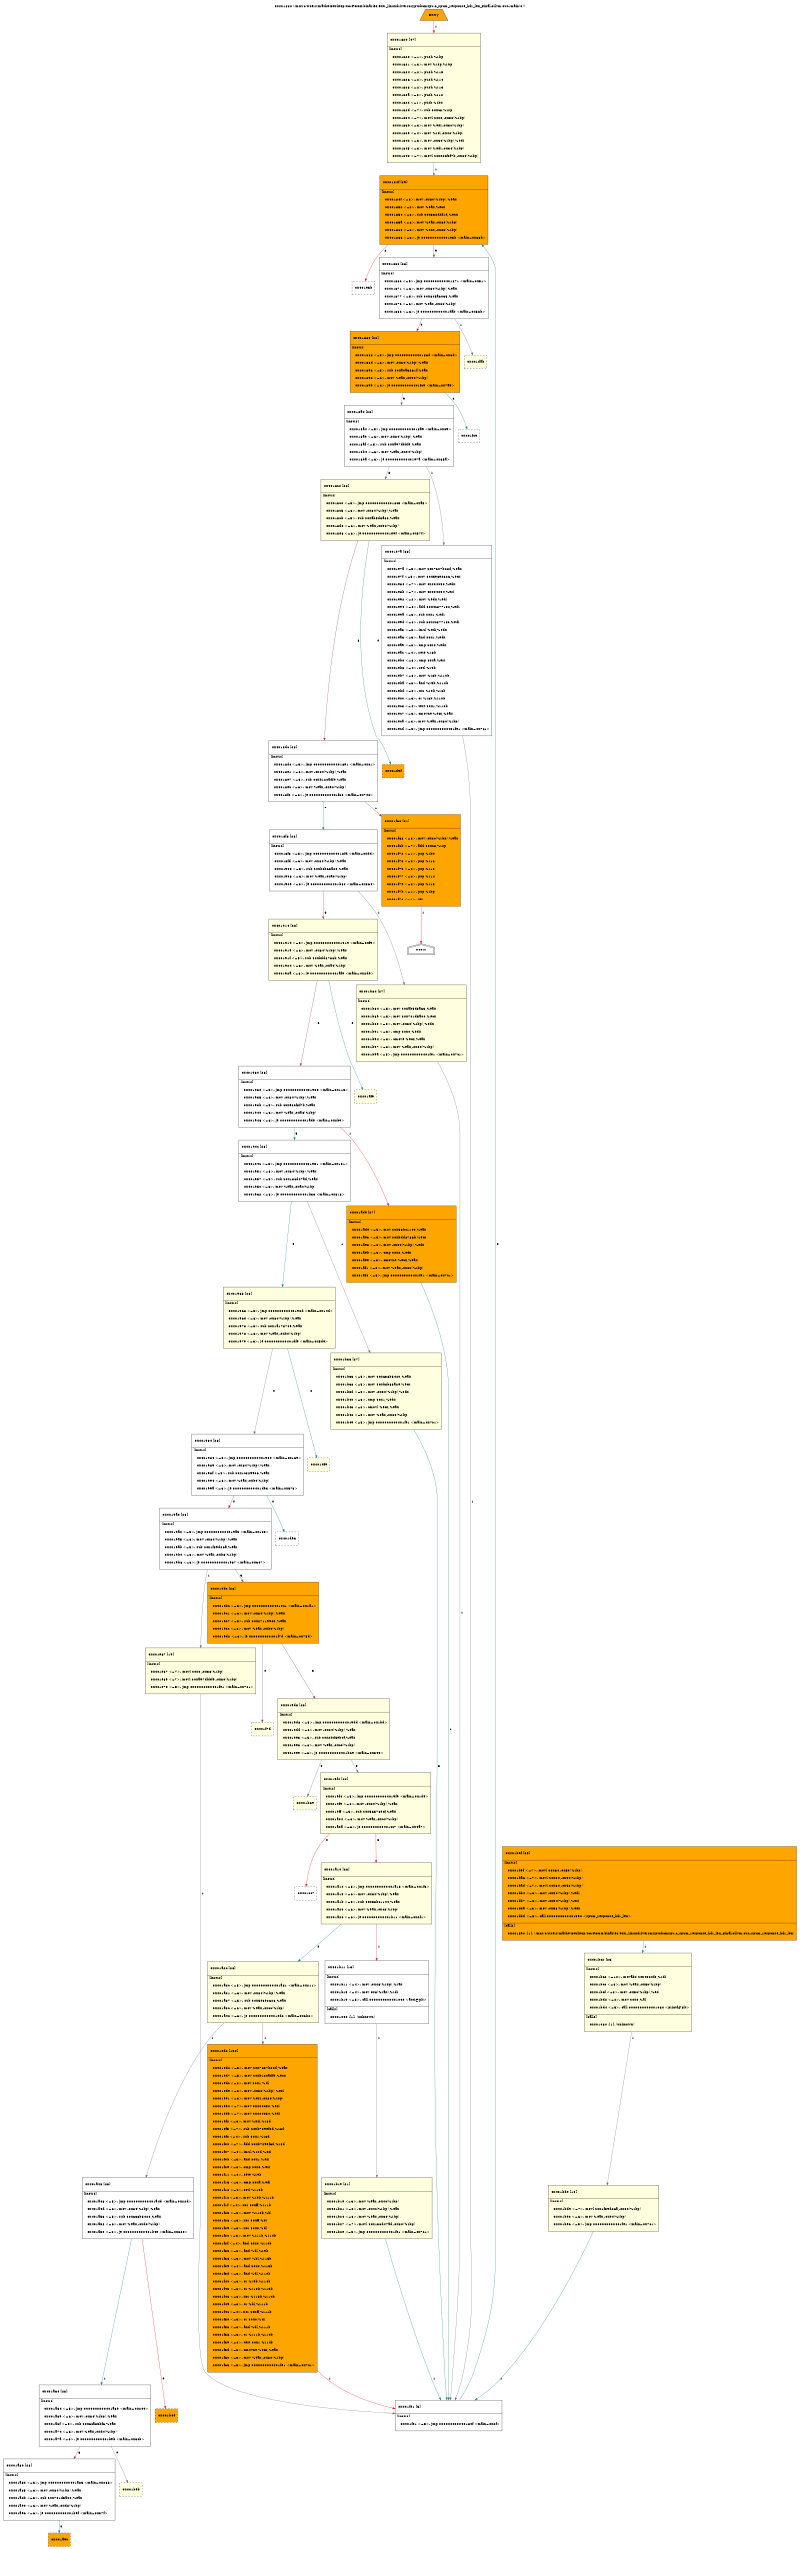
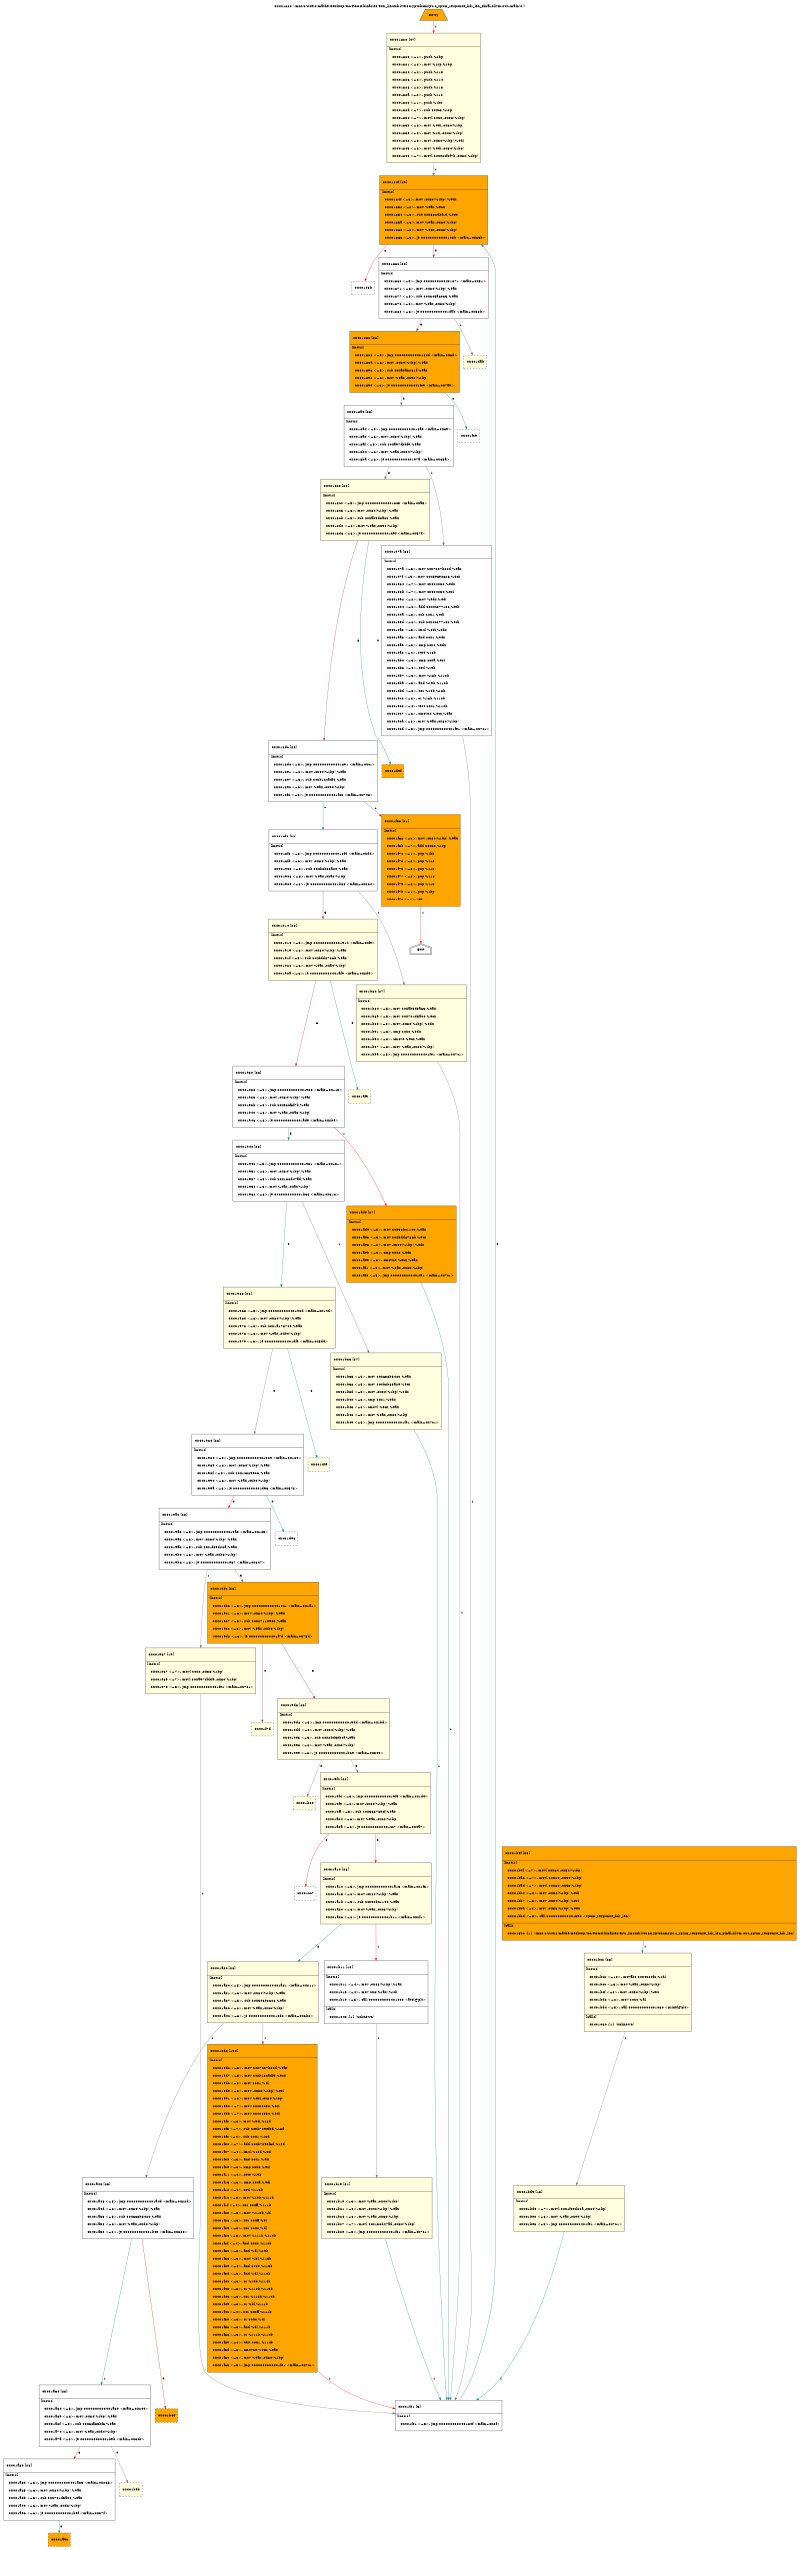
node "Users": label "Users" -> "Exit"
edge "0x401b33 [27]" -> "0x401fe1 [5]": label " 5" -> " 1"
